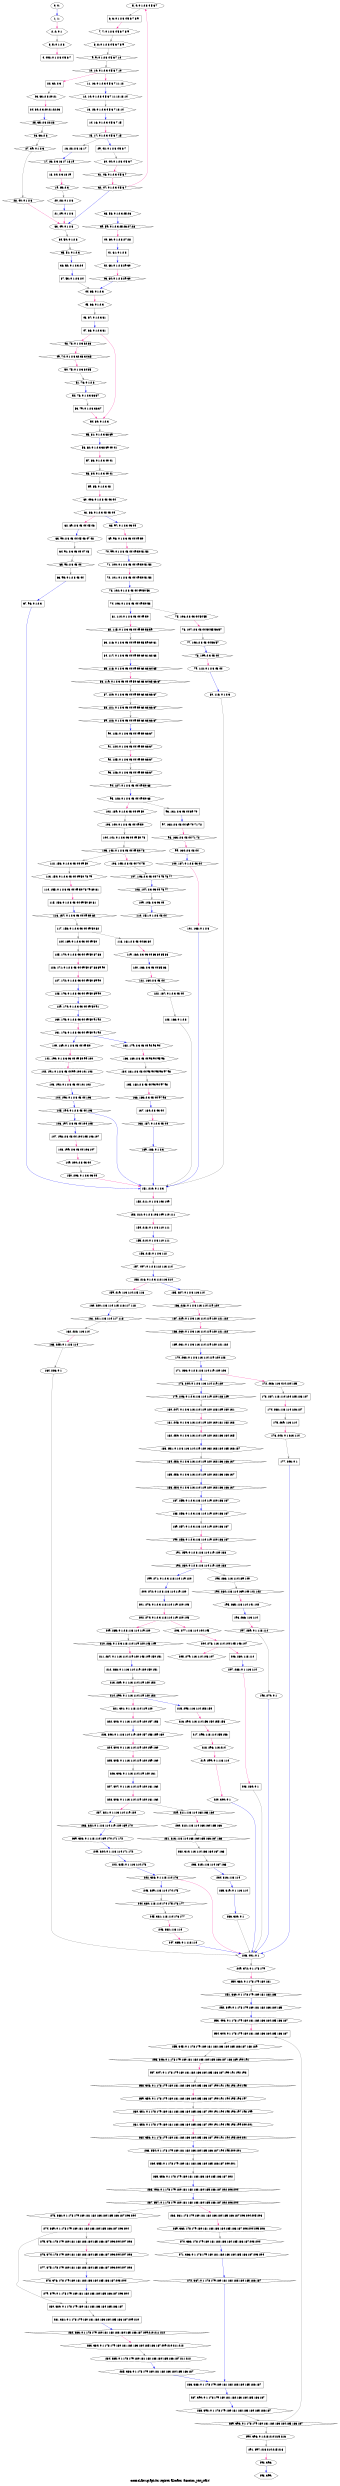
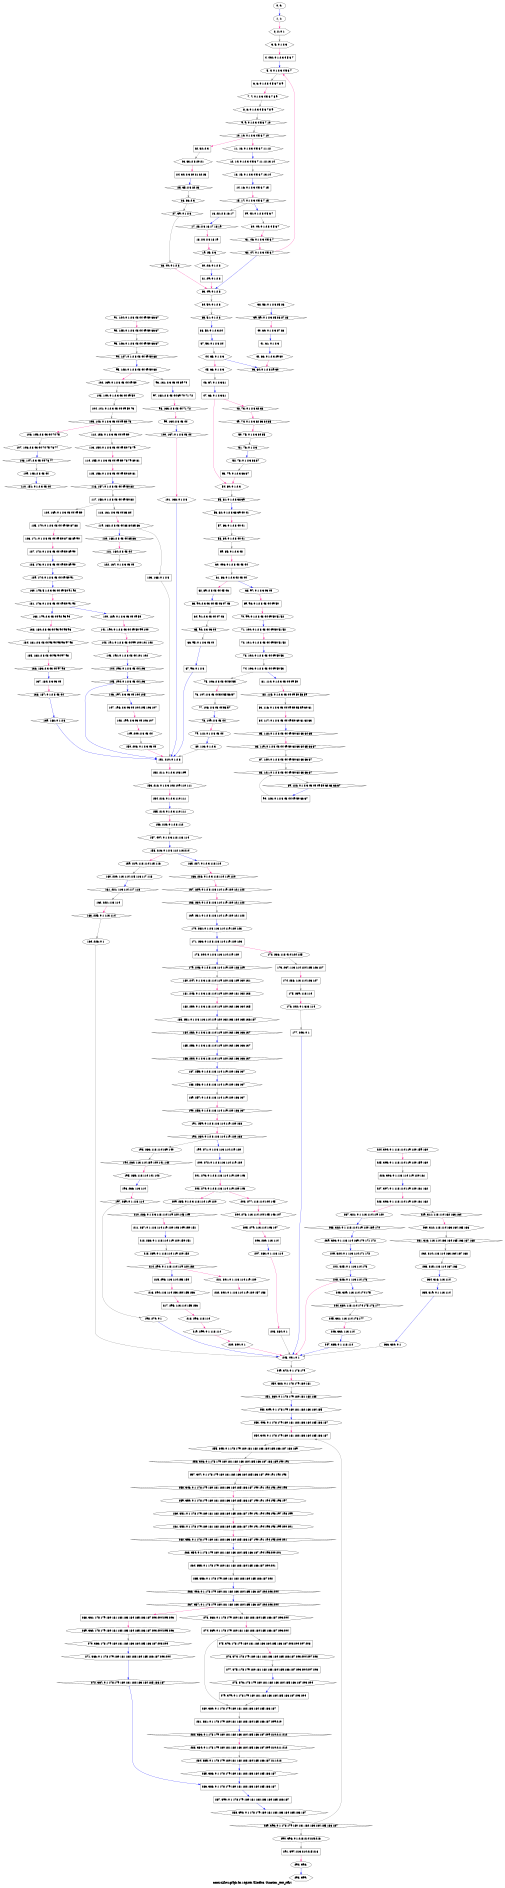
edge "4, 402: 0 1 2 3 4 5 6 7" -> "5, 4: 0 1 2 3 4 5 6 7": added
edge "43, 64: 0 1 2 3 29 30" -> "44, 65: 0 1 2 3": reversed
edge "90, 123: 0 1 2 3 43 44 49 50 66 67" -> "91, 124: 0 1 2 3 43 44 49 50 66 67": now "90, 123: 0 1 2 3 43 44 49 50 66 67" -> "88, 121: 0 1 2 3 43 44 49 50 62 63 66 67"
node "107, 146: 2 3 43 44 74 75 76 77": shape diamond -> hexagon
node "120, 163: 2 3 43 44 85 86": shape box -> diamond
edge "122, 167: 0 1 2 3 43 44" -> "123, 168: 0 1 2 3": now "119, 162: 2 3 43 44 83 84 85 86" -> "123, 168: 0 1 2 3"
node "130, 175: 0 1 2 3 43 44 49 50 91 92": label "130, 175: 0 1 2 3 43 44 49 50 91 92" -> "130, 175: 5 1 2 3 43 44 49 50 91 92"
node "162, 222: 113 114": shape hexagon -> box
node "178, 244: 0 1 2 3 113 114 119 120": shape diamond -> box
edge "204, 278: 113 114 144 145 146 147" -> "206, 280: 113 114": now "205, 279: 113 114 146 147" -> "206, 280: 113 114"
node "223, 303: 0 1 113 114 119 120 157 158 159 160": removed
node "218, 296: 113 214": label "218, 296: 113 214" -> "218, 296: 113 114"
edge "220, 300: 0 1" -> "248, 401: 0 1": color blue -> deeppink
edge "246, 332: 113 114" -> "247, 335: 0 1 113 114": color deeppink -> blue
